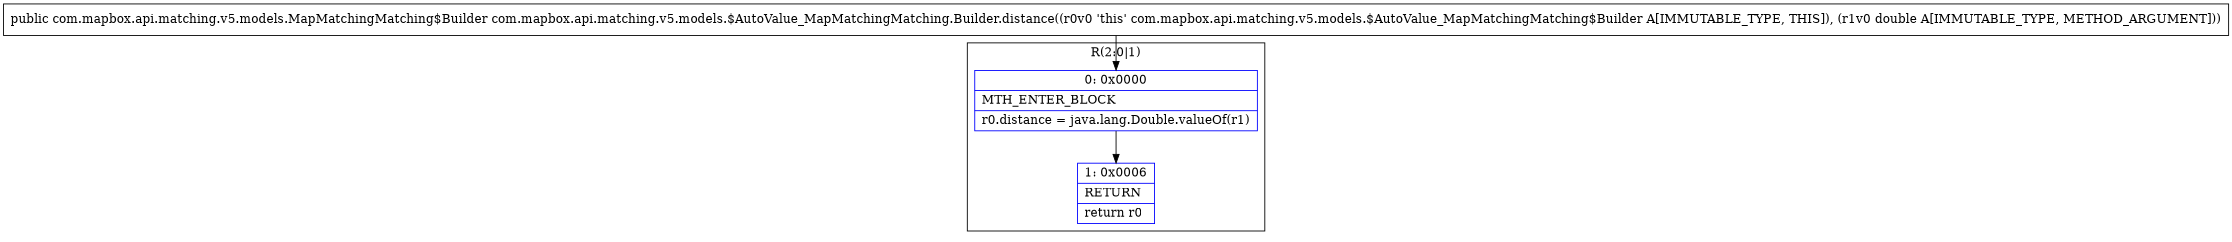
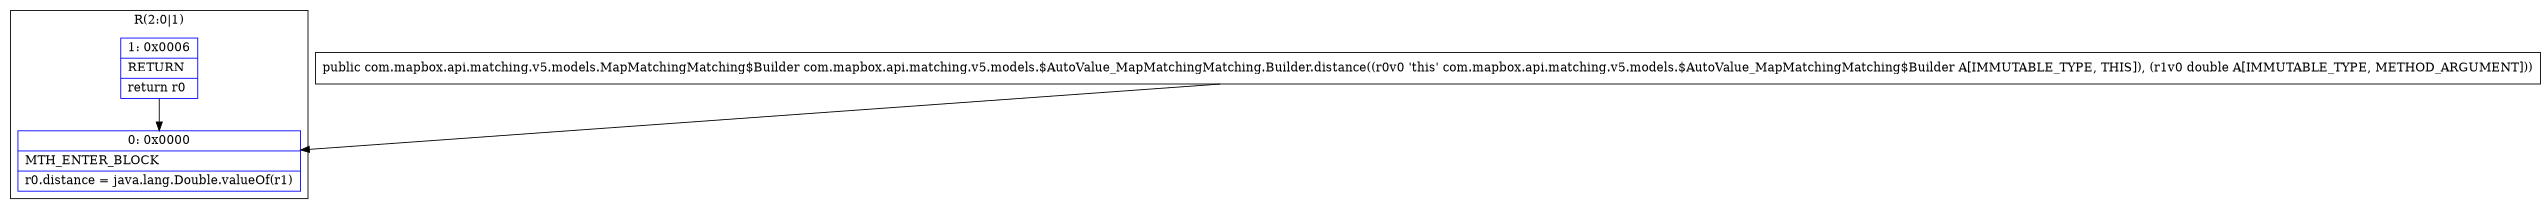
edge "0: 0x0000" -> "1: 0x0006": reversed
